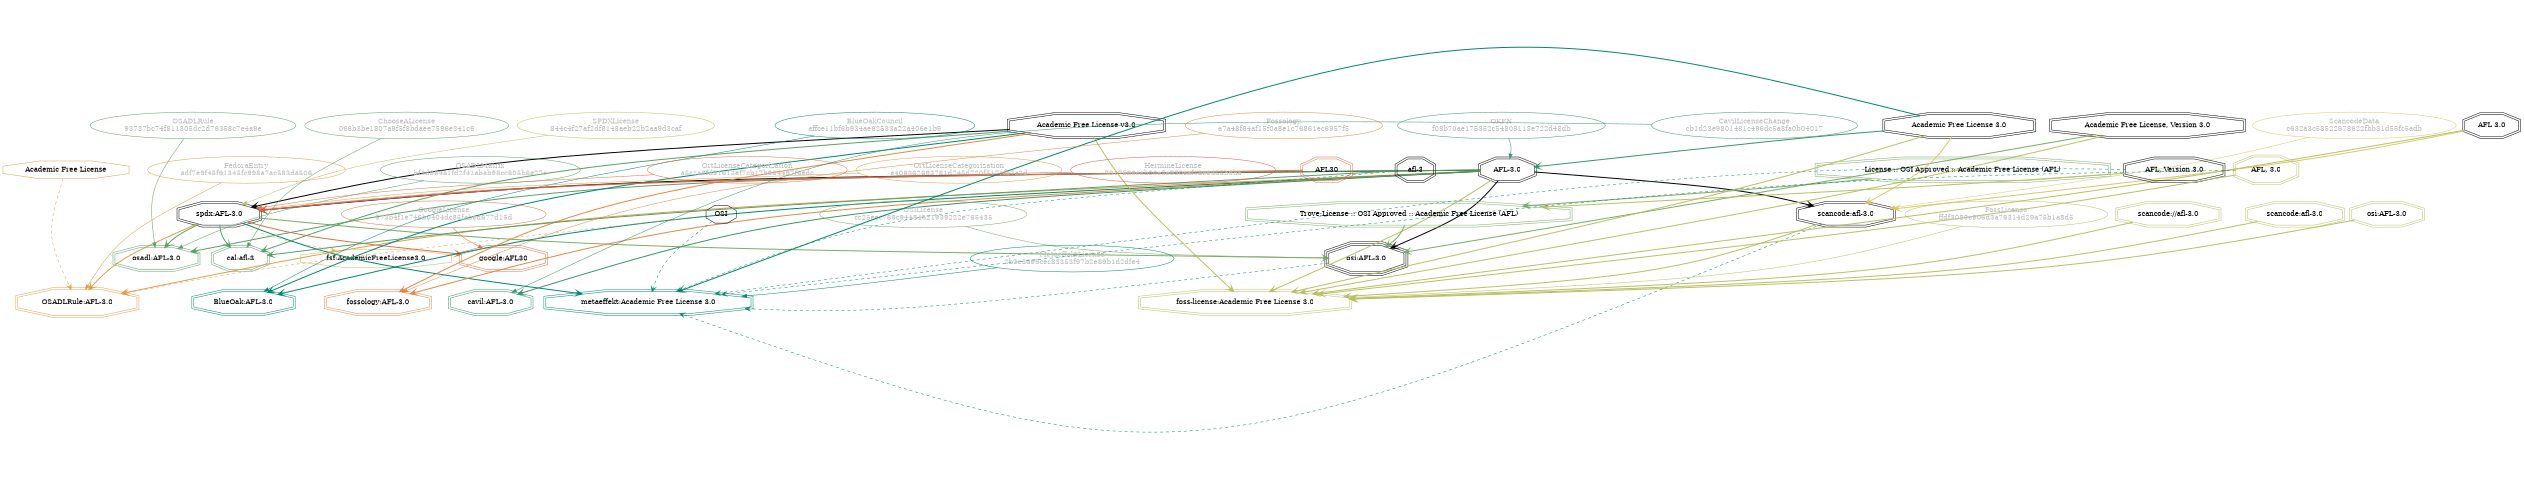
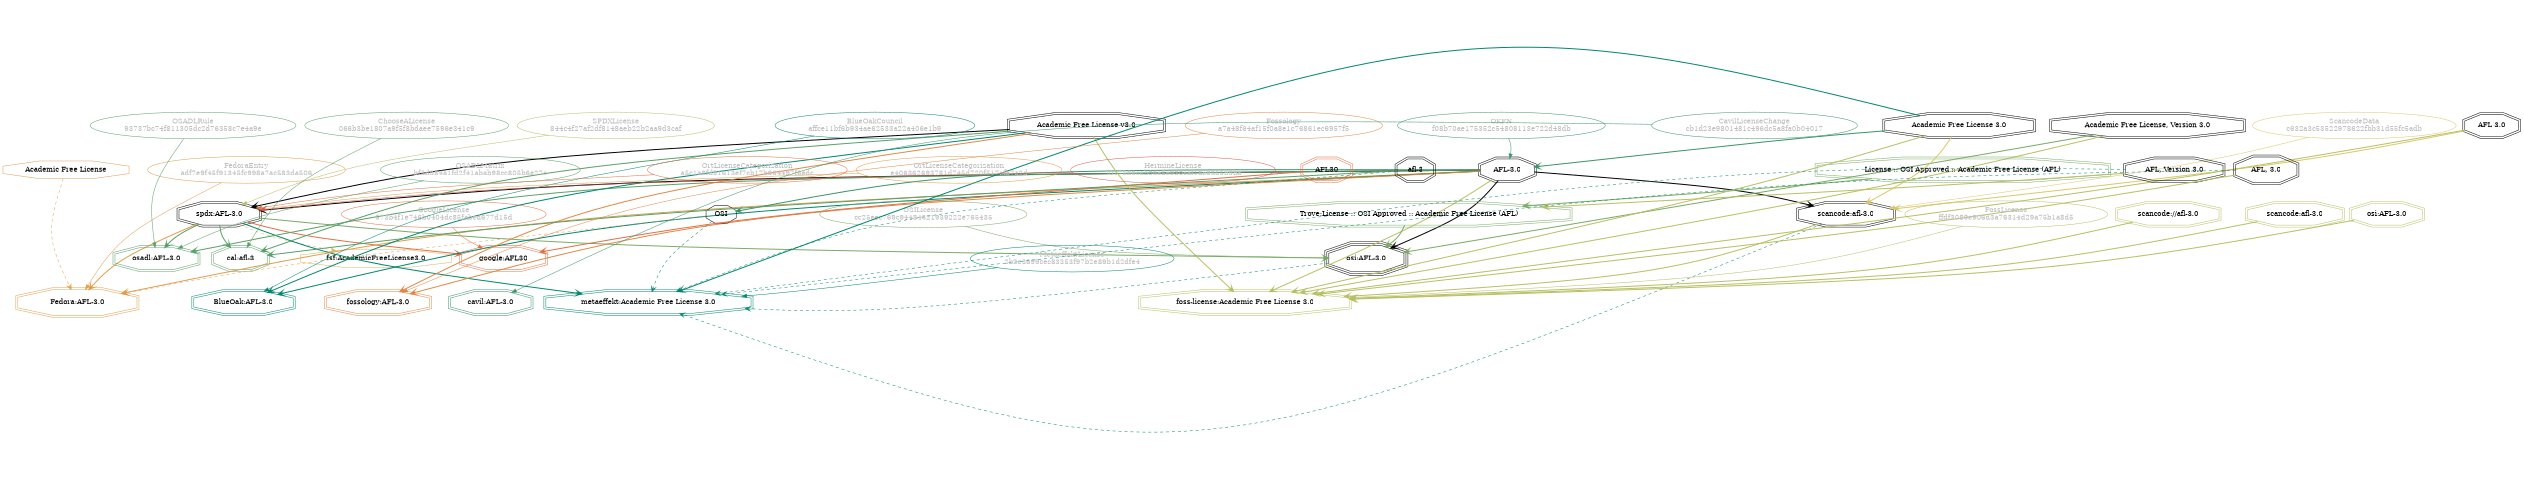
node "AFL, 3.0": color #b8bf62 -> black
edge "AFL30" -> "spdx:AFL-3.0": now "AFL30" -> "google:AFL30"
edge "AFL-3.0" -> "cavil:AFL-3.0": now "AFL-3.0" -> "OSI"
node "OSADLRule:AFL-3.0": label "OSADLRule:AFL-3.0" -> "Fedora:AFL-3.0"
